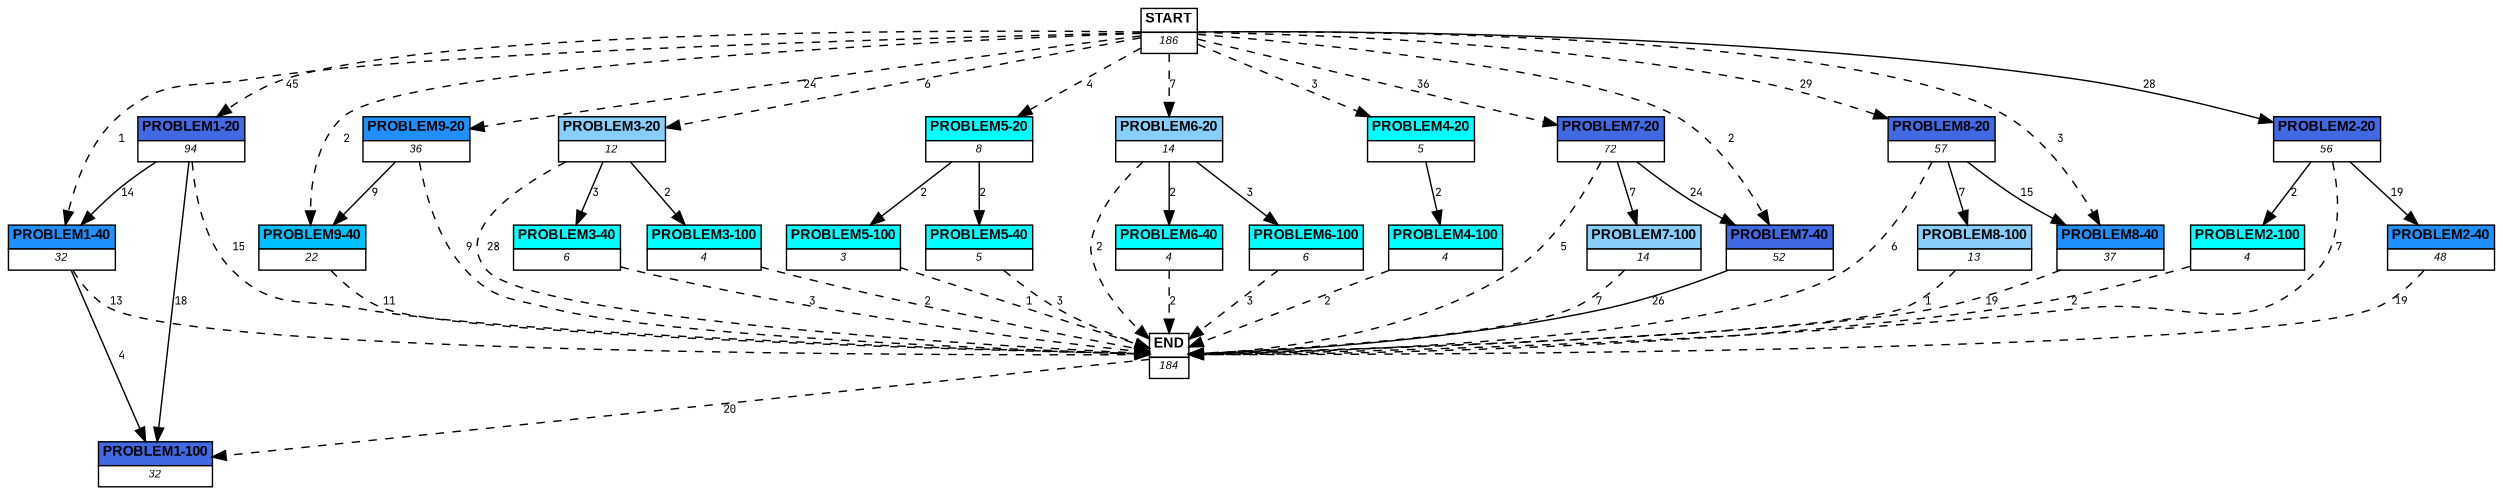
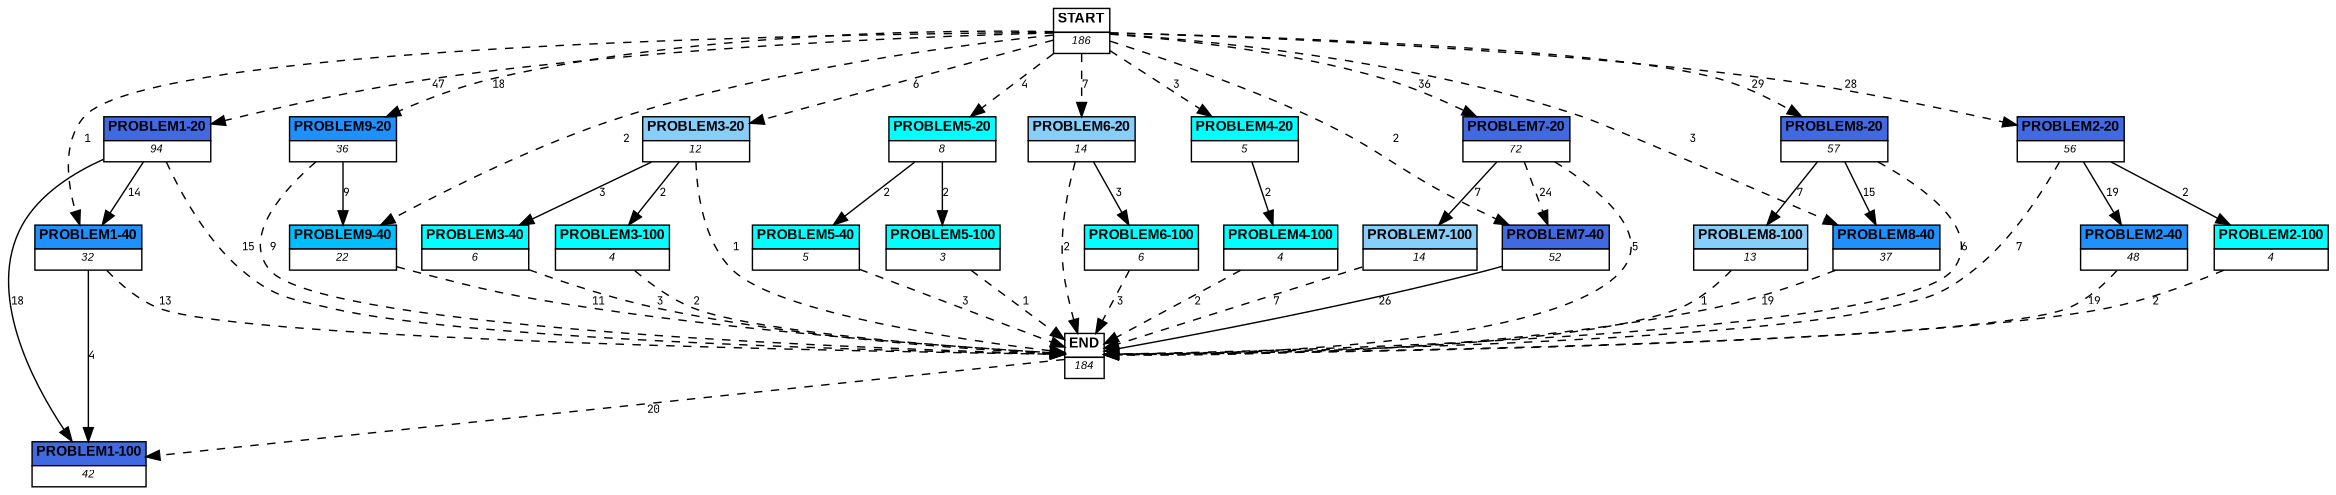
edge "START" -> "PROBLEM2-20": style solid -> dashed
edge "START" -> "PROBLEM1-20": label "45" -> "47"
edge "START" -> "PROBLEM9-20": label "24" -> "18"
edge "PROBLEM7-20" -> "PROBLEM7-40": style solid -> dashed
edge "PROBLEM3-20" -> "END": label "28" -> "1"
node "PROBLEM6-40": removed
node "PROBLEM1-100": text "32" -> "42"
